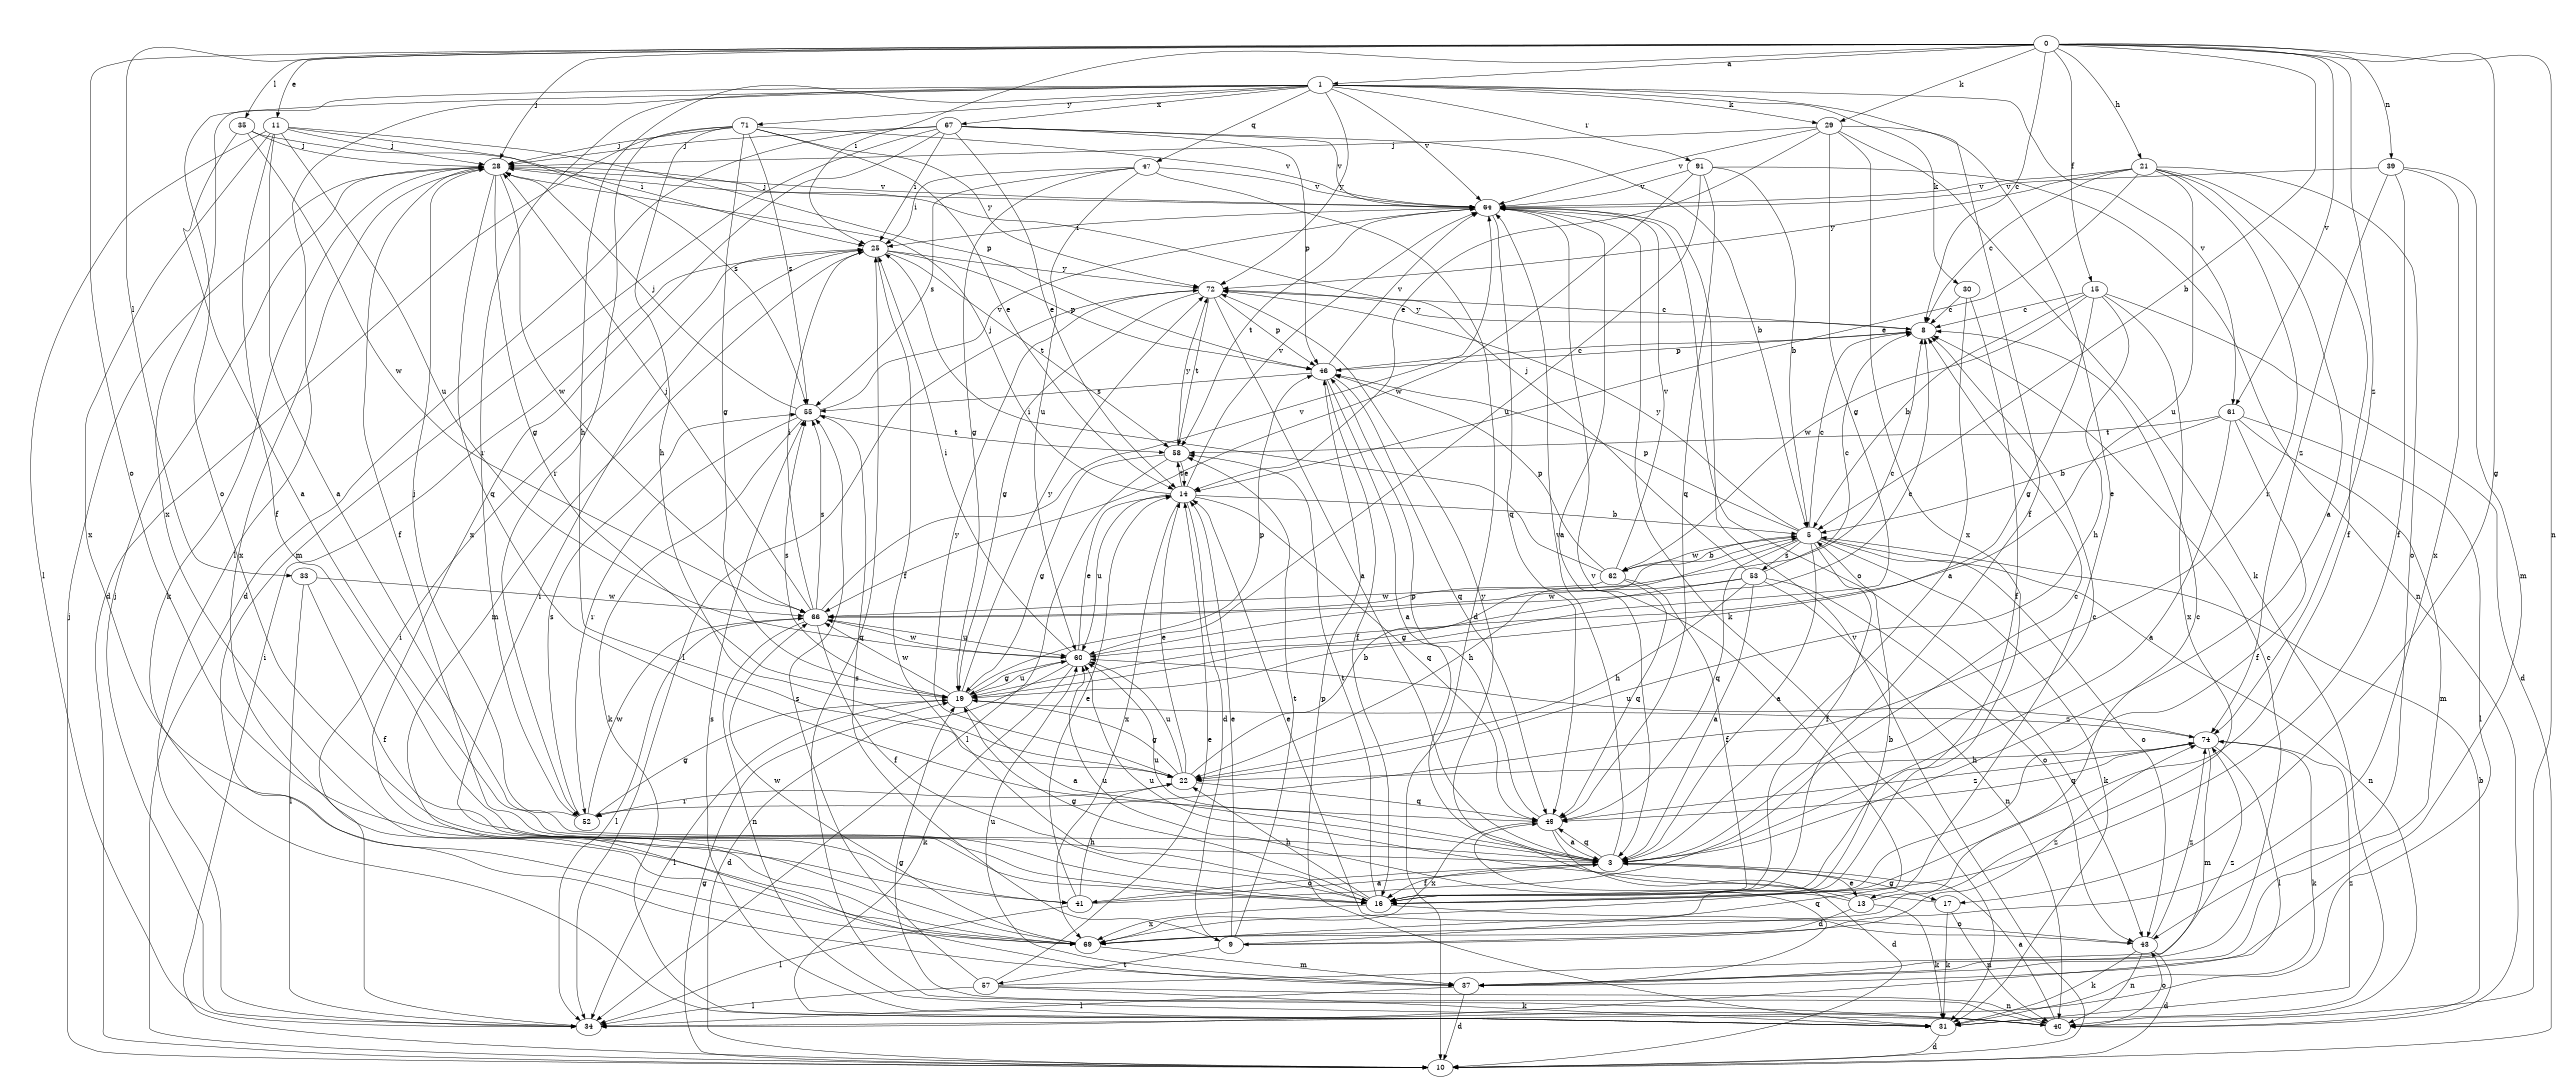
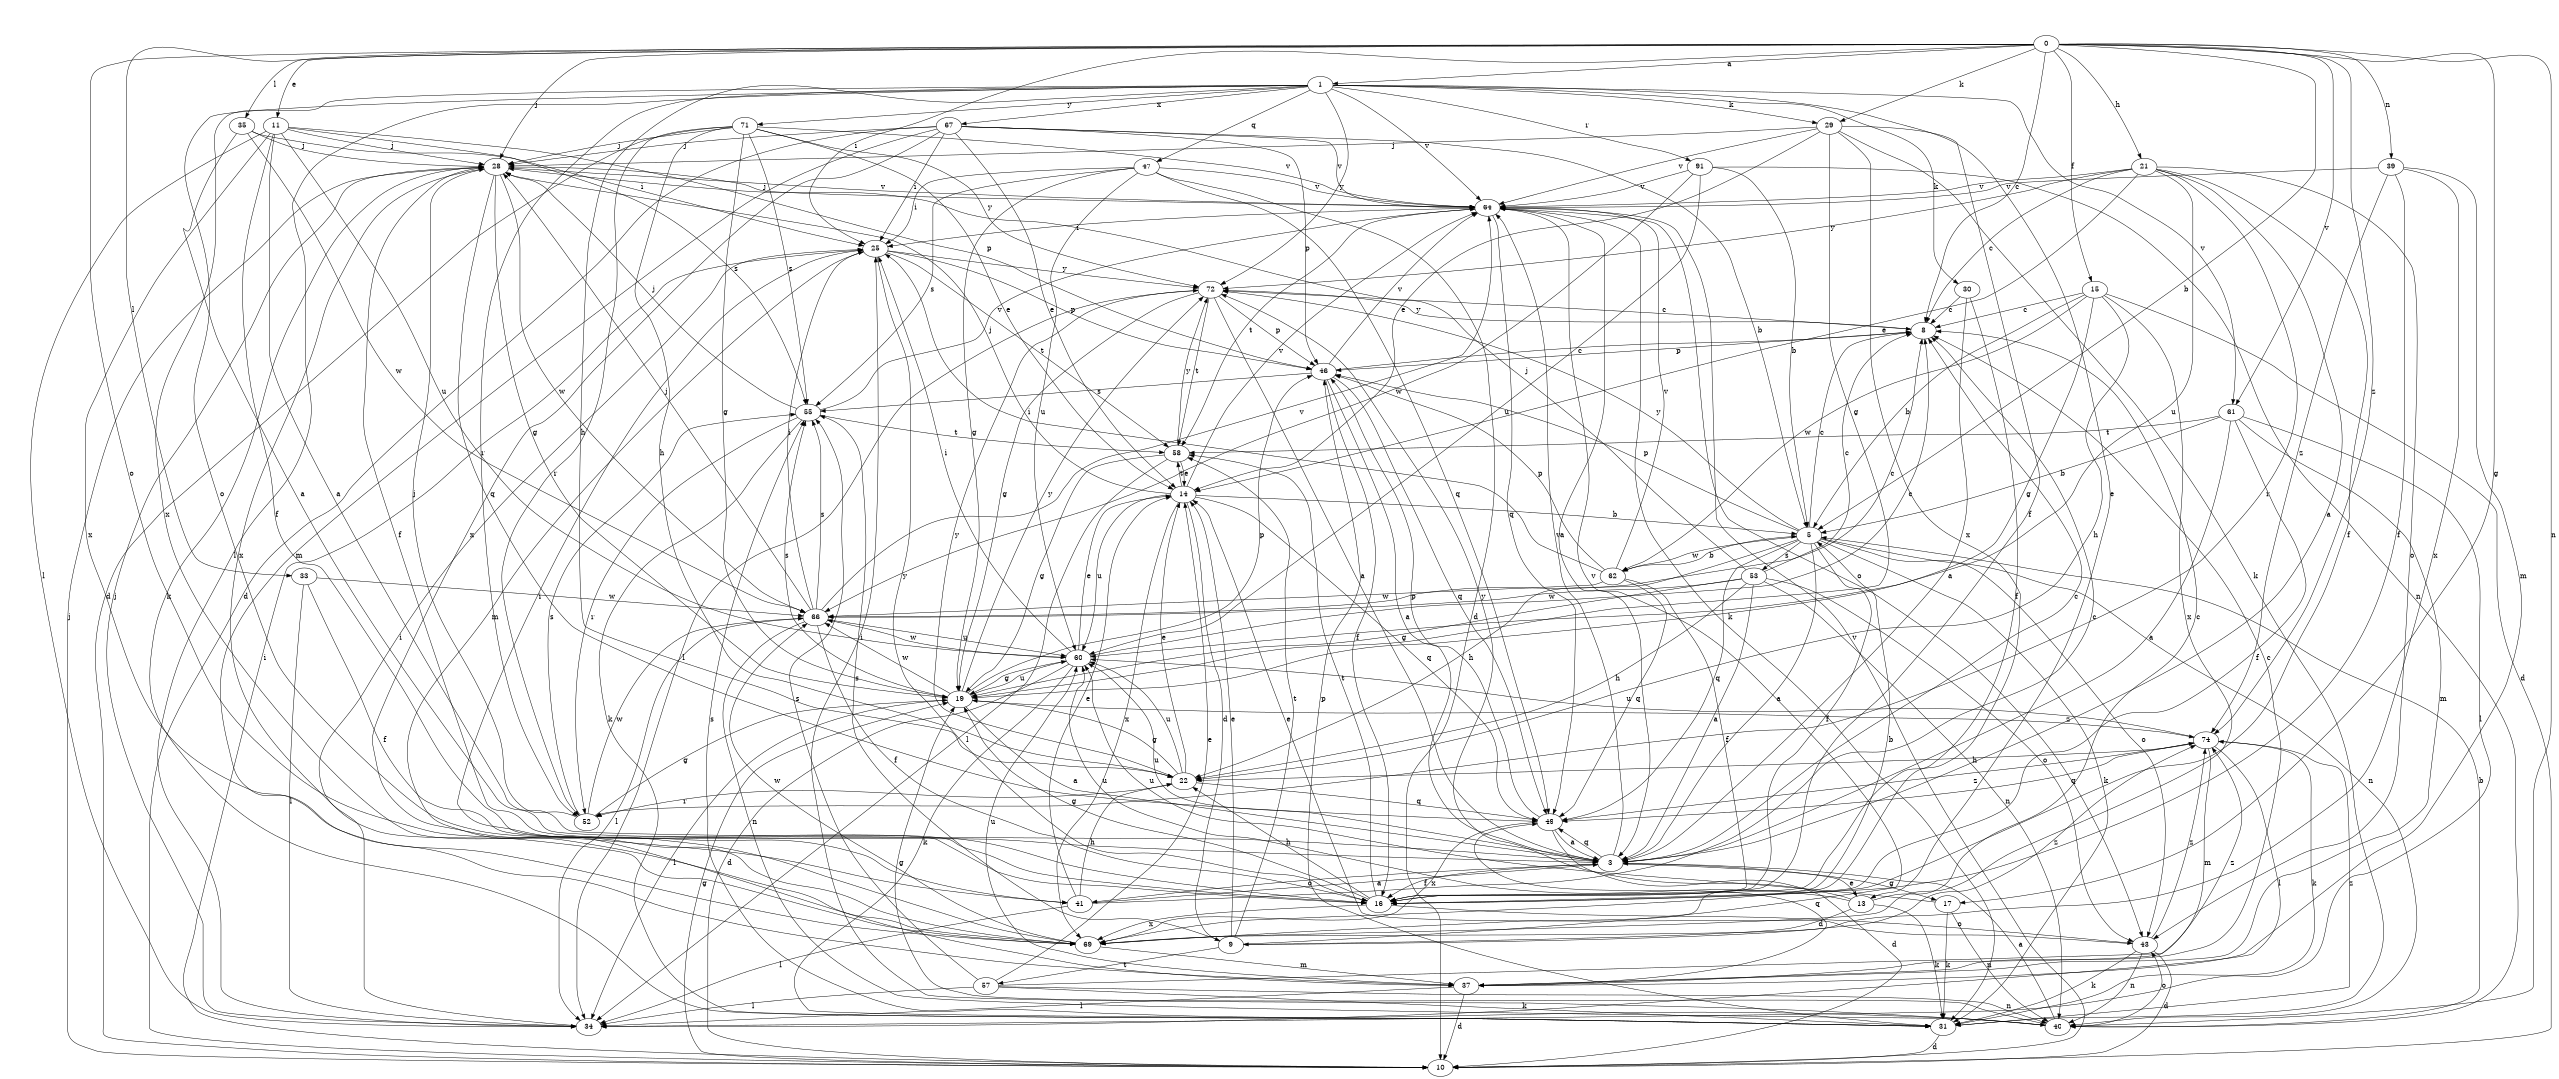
edge "91" -> "49": now "47" -> "49"
edge "25" -> "16": label "f" -> "y"
edge "22" -> "5": removed, label "b"
edge "40" -> "25": label "q" -> "i"
